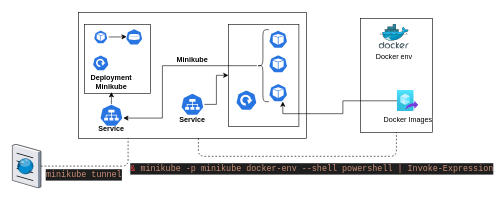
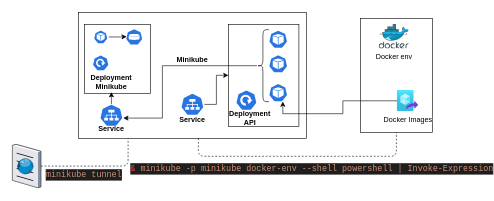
node "Deployment API": added
